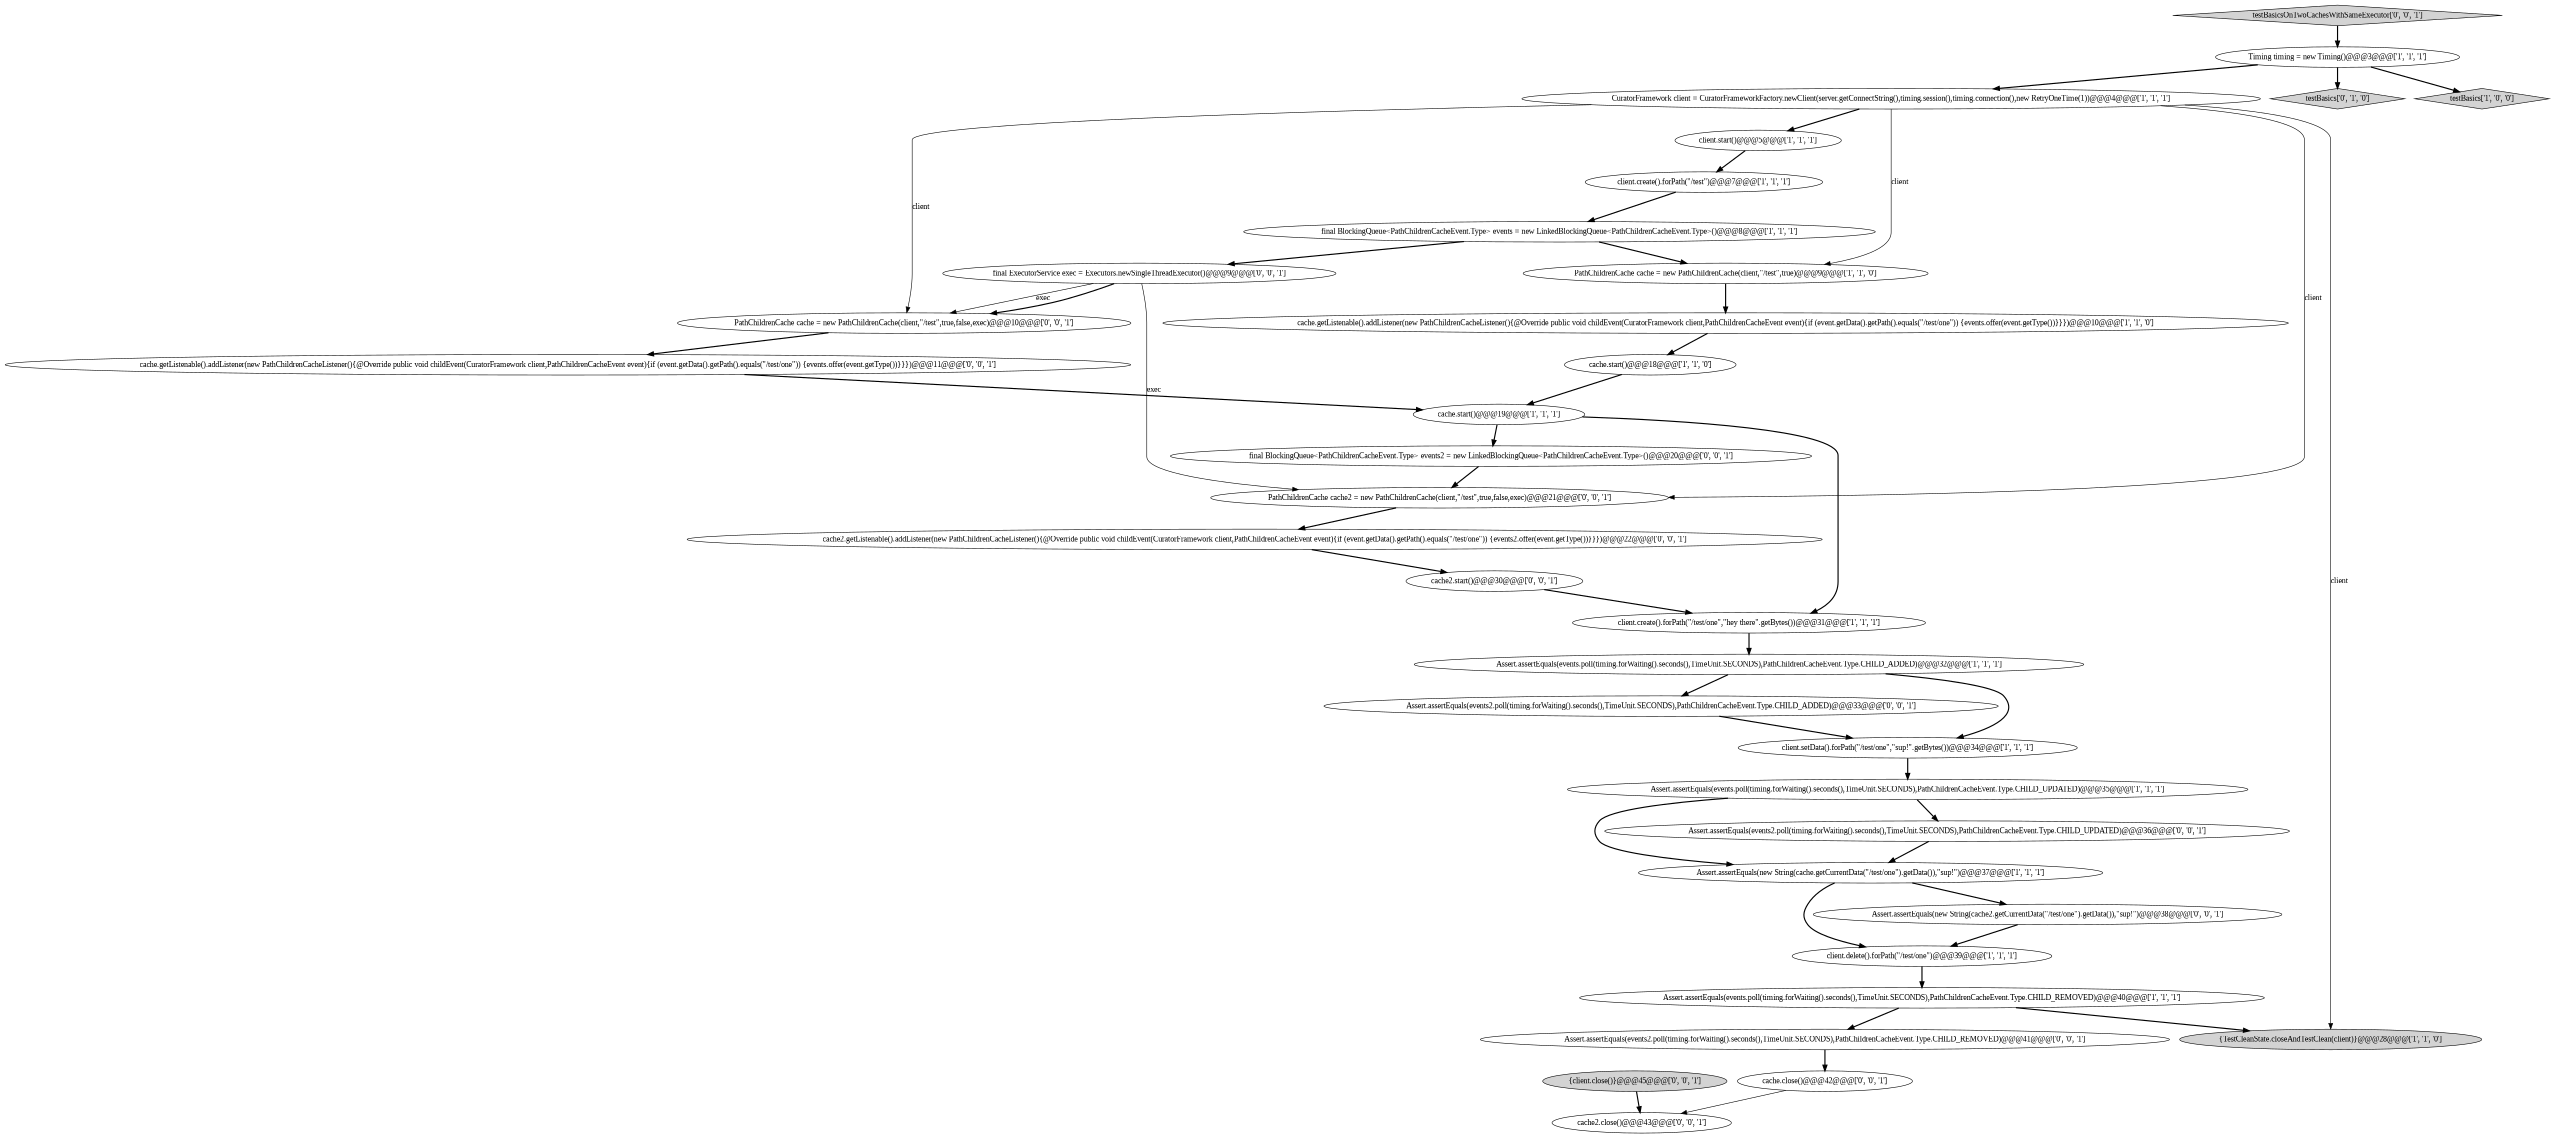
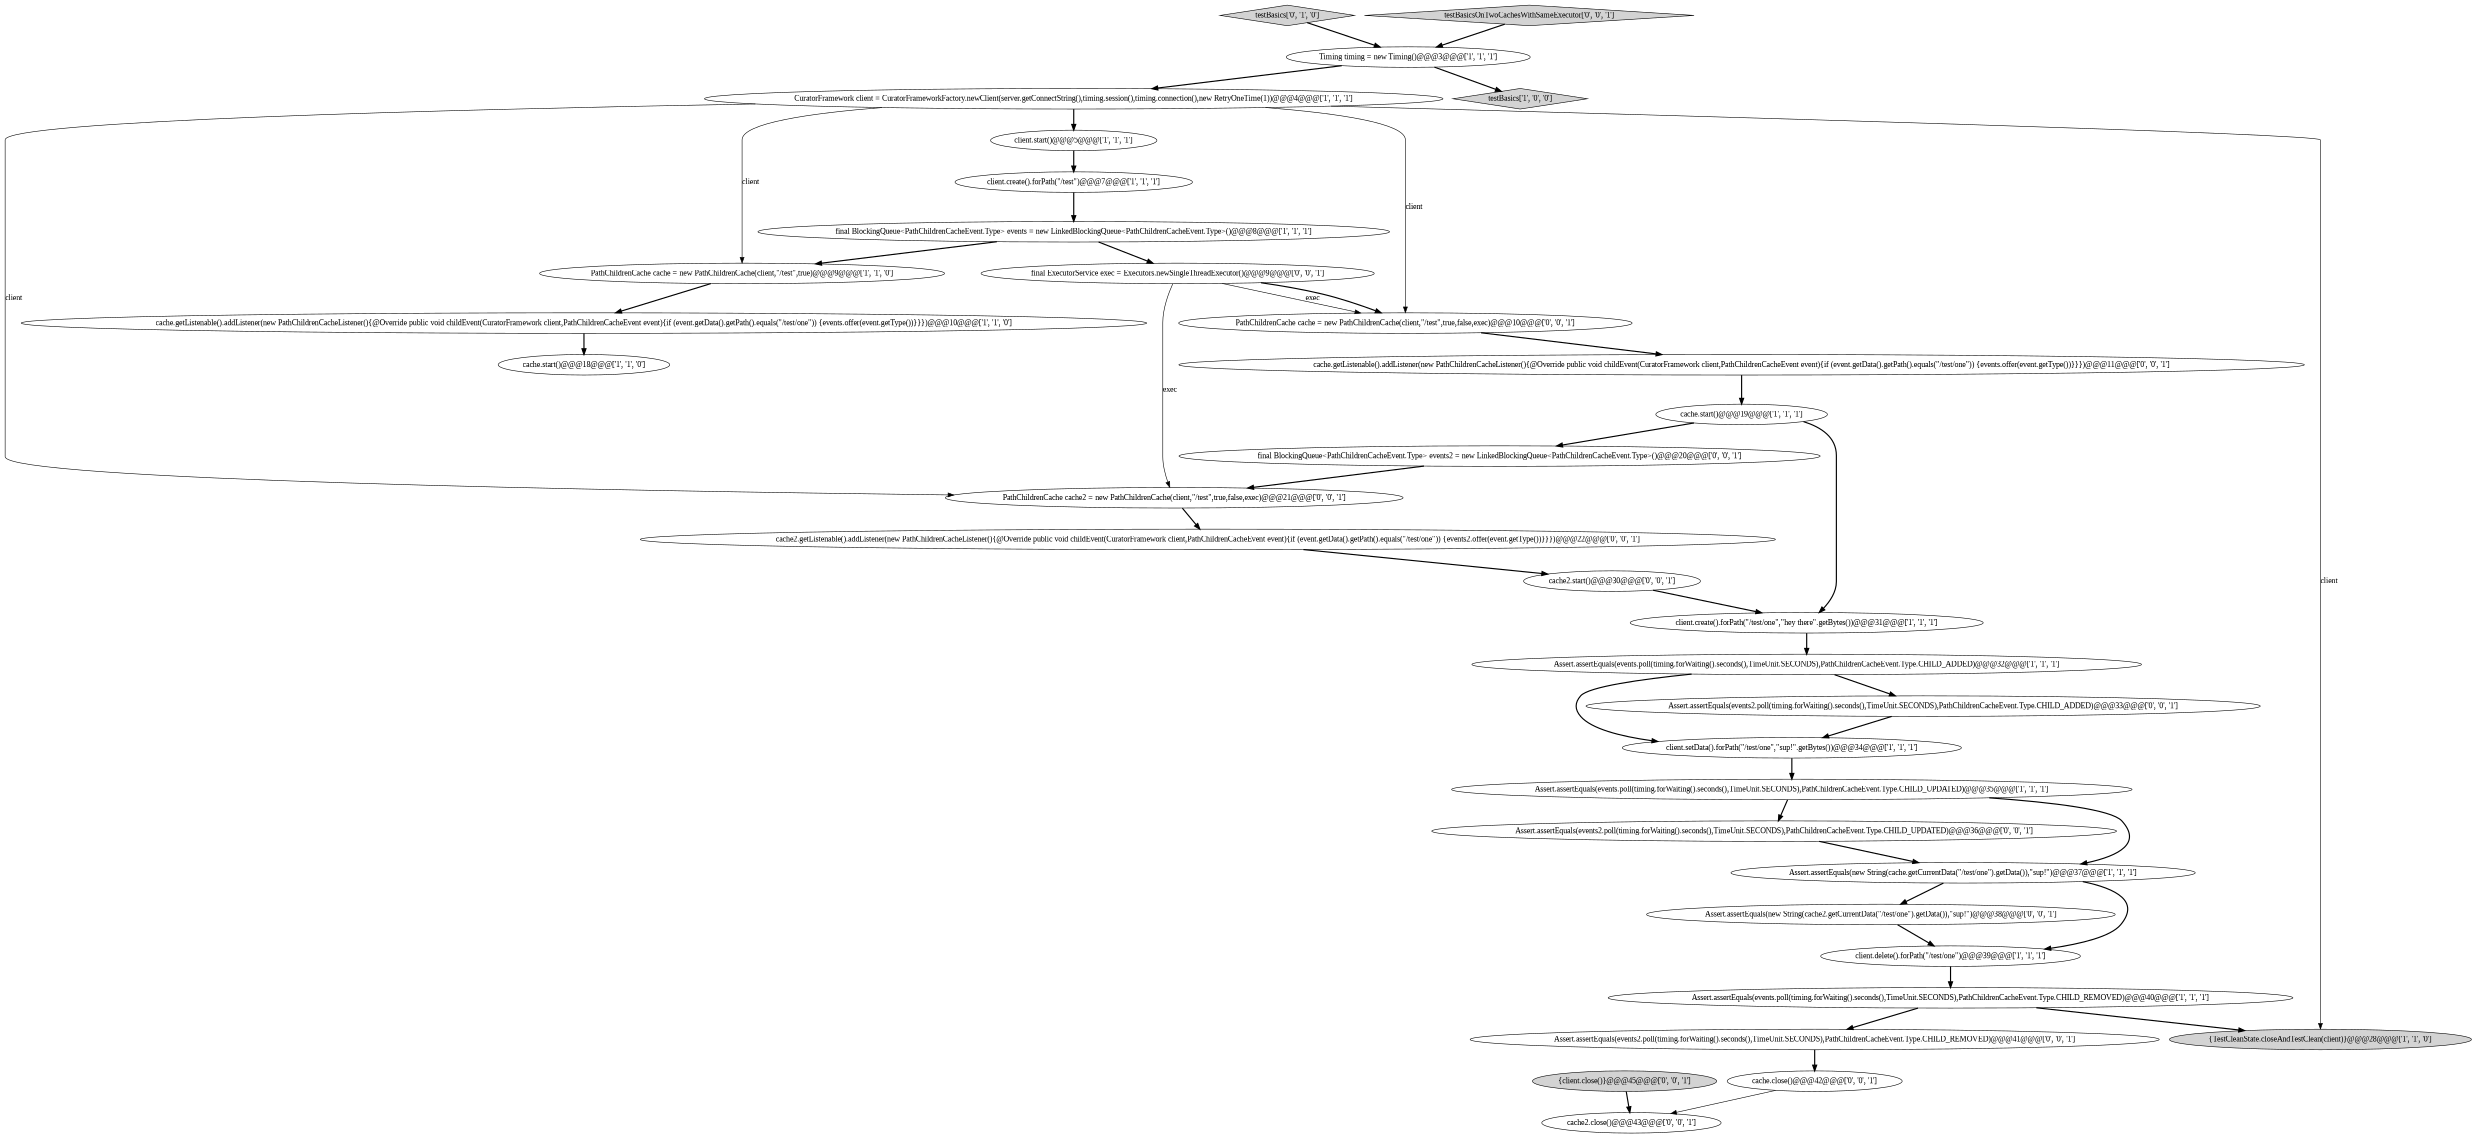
edge "Timing timing = new Timing()@@@3@@@['1', '1', '1']" -> "testBasics['0', '1', '0']": reversed
edge "cache.start()@@@18@@@['1', '1', '0']" -> "cache.start()@@@19@@@['1', '1', '1']": removed
